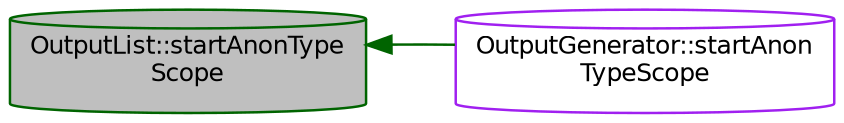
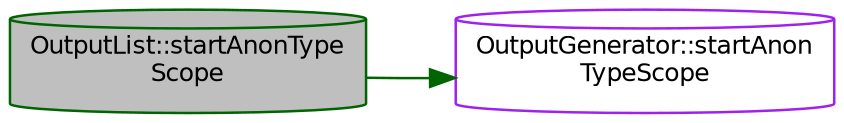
edge "OutputGenerator::startAnon TypeScope" -> "OutputList::startAnonType Scope": reversed
